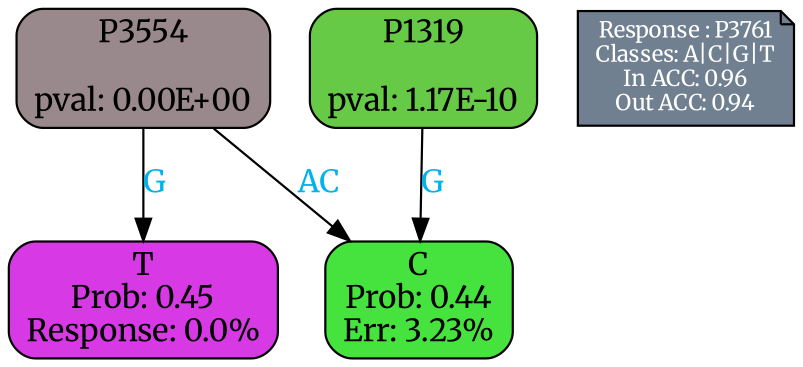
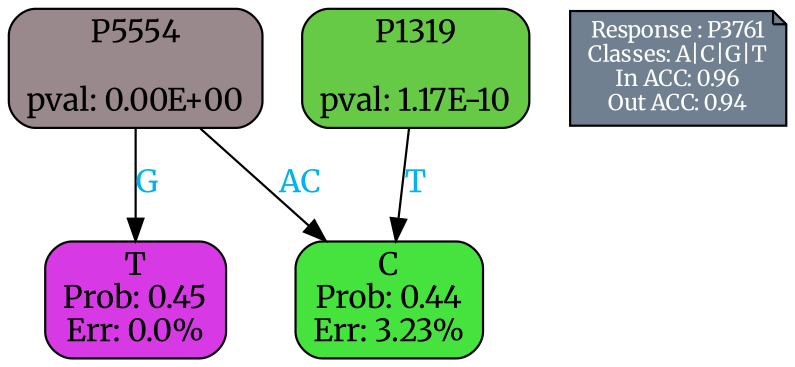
node "P3554 pval: 0.00E+00": label "P3554 pval: 0.00E+00" -> "P5554 pval: 0.00E+00"
edge "P1319 pval: 1.17E-10" -> "C Prob: 0.44 Err: 3.23%": label "G" -> "T"
node "T Prob: 0.45 Response: 0.0%": label "T Prob: 0.45 Response: 0.0%" -> "T Prob: 0.45 Err: 0.0%"
